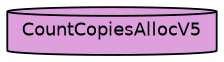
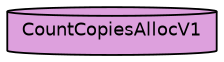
node "CountCopiesAllocV5": label "CountCopiesAllocV5" -> "CountCopiesAllocV1"
